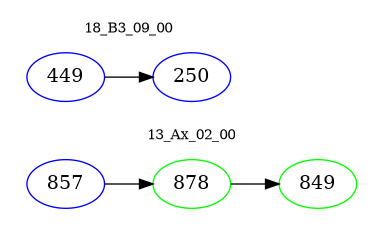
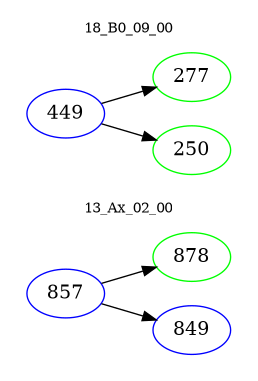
cluster "18_B3_09_00": label "18_B3_09_00" -> "18_B0_09_00"
node "250": color blue -> green
node "277": added
edge "878" -> "849": now "857" -> "849"
node "849": color green -> blue
